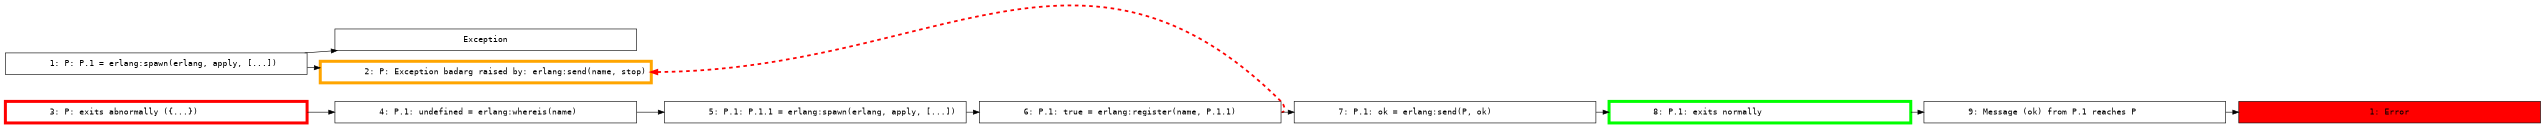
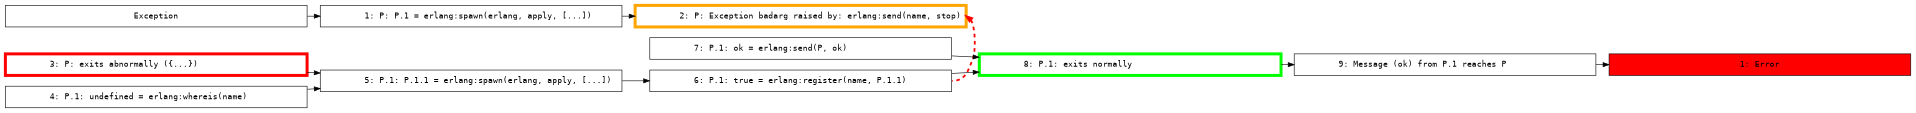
edge "1: P: P.1 = erlang:spawn(erlang, apply, [...])" -> "Exception": reversed
edge "3: P: exits abnormally ({...})" -> "4: P.1: undefined = erlang:whereis(name)": now "3: P: exits abnormally ({...})" -> "5: P.1: P.1.1 = erlang:spawn(erlang, apply, [...])"
edge "6: P.1: true = erlang:register(name, P.1.1)" -> "7: P.1: ok = erlang:send(P, ok)": now "6: P.1: true = erlang:register(name, P.1.1)" -> "8: P.1: exits normally"
